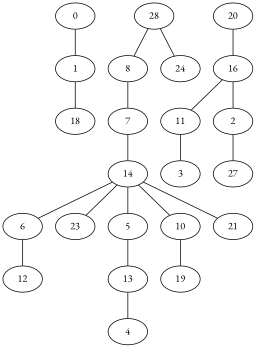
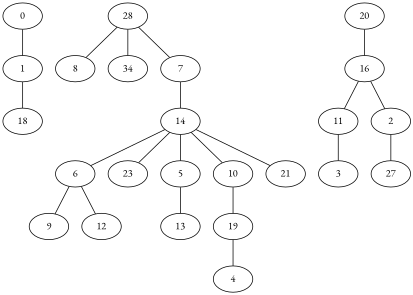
node "24": label "24" -> "34"
edge "8" -- "7": now "28" -- "7"
node "9": added
edge "13" -- "4": now "19" -- "4"
